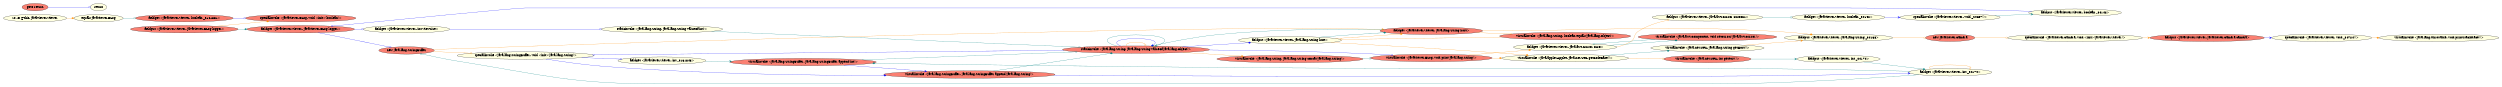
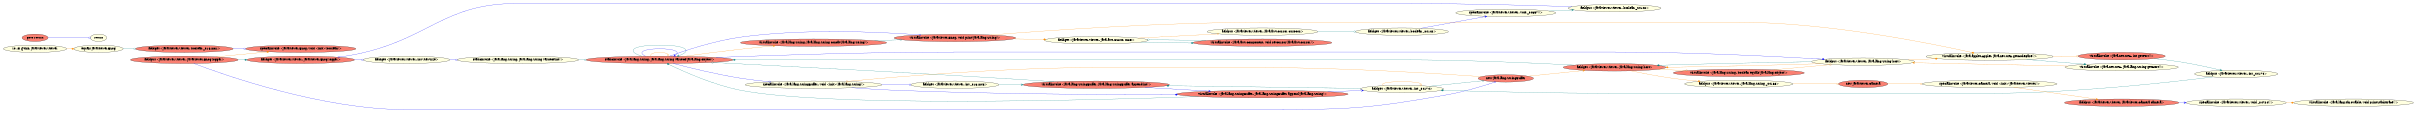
edge "fieldget <javaviewer.Viewer: javaviewer.ELog logger>" -> "new java.lang.StringBuffer": now "fieldput <javaviewer.Viewer: javaviewer.ELog logger>" -> "new java.lang.StringBuffer"
edge "virtualinvoke <java.net.URL: java.lang.String getHost()>" -> "fieldput <javaviewer.Viewer: java.lang.String _$4168>": now "virtualinvoke <java.net.URL: java.lang.String getHost()>" -> "fieldput <javaviewer.Viewer: java.lang.String host>"
